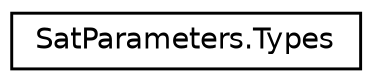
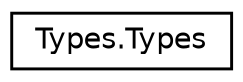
node "SatParameters.Types": label "SatParameters.Types" -> "Types.Types"
